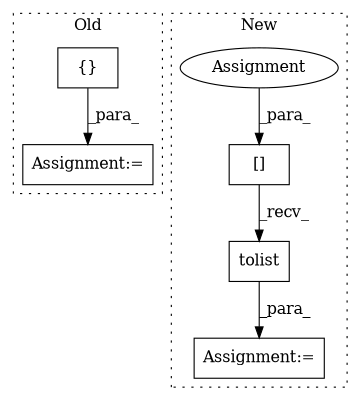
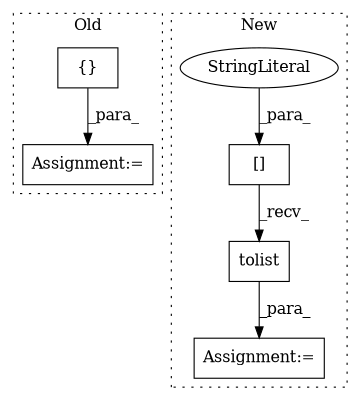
node "Assignment": label "Assignment" -> "StringLiteral"
